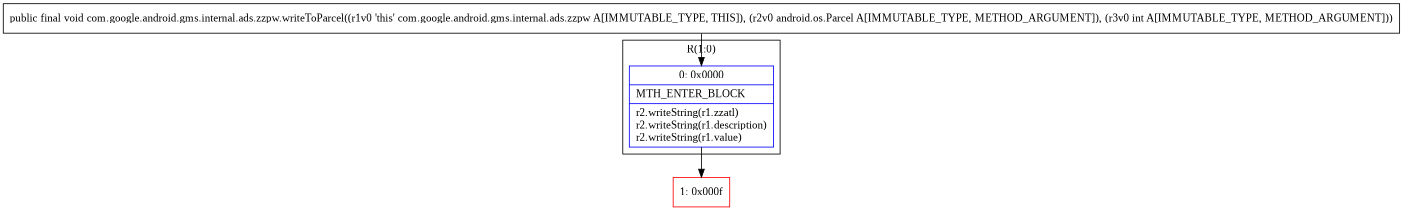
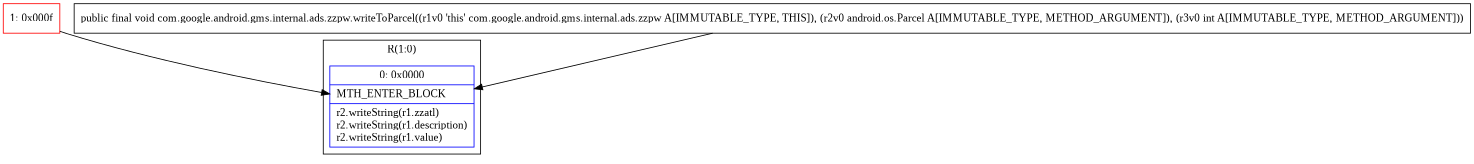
edge "0: 0x0000" -> "1: 0x000f": reversed
